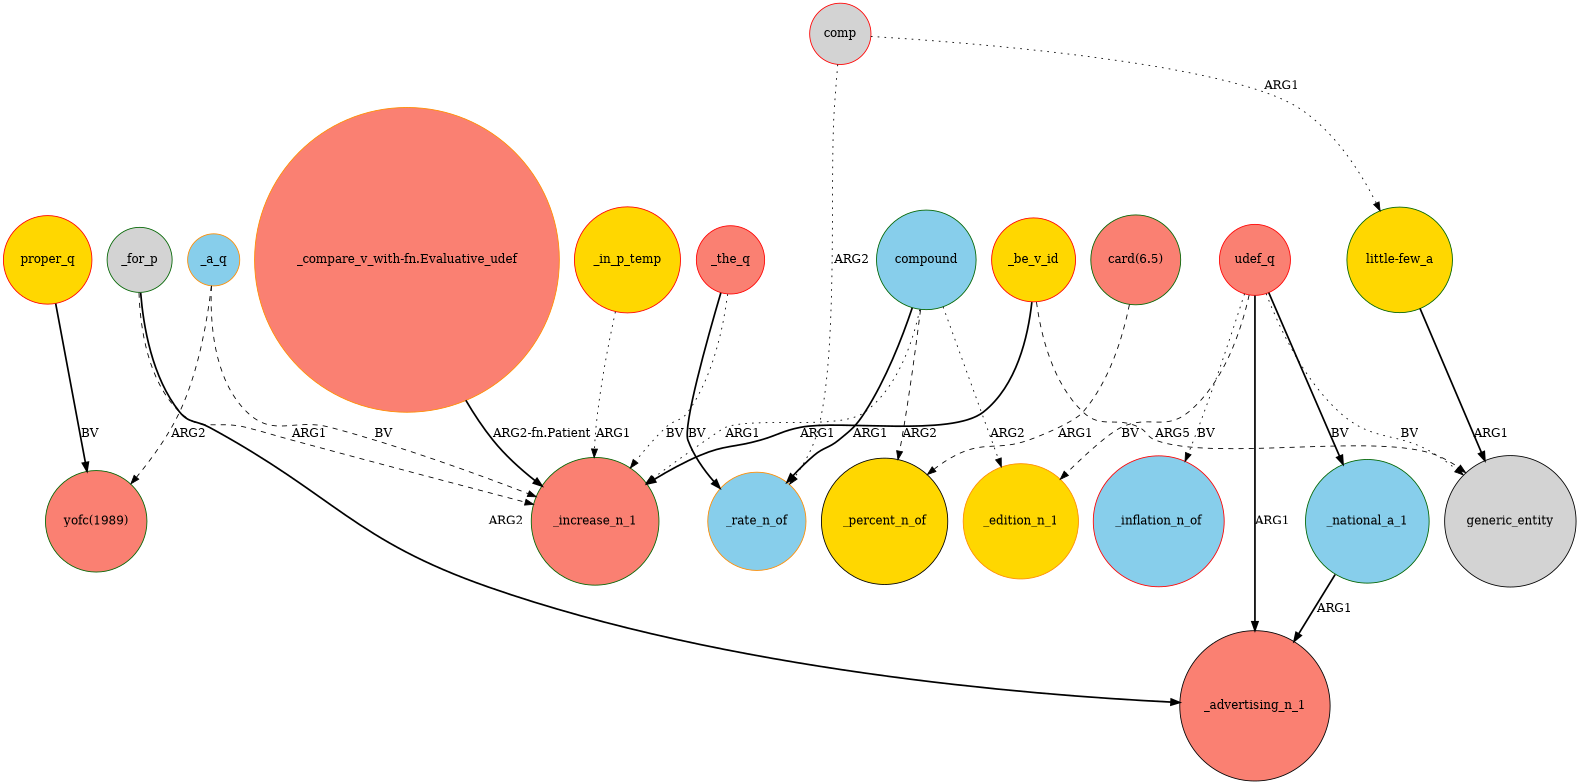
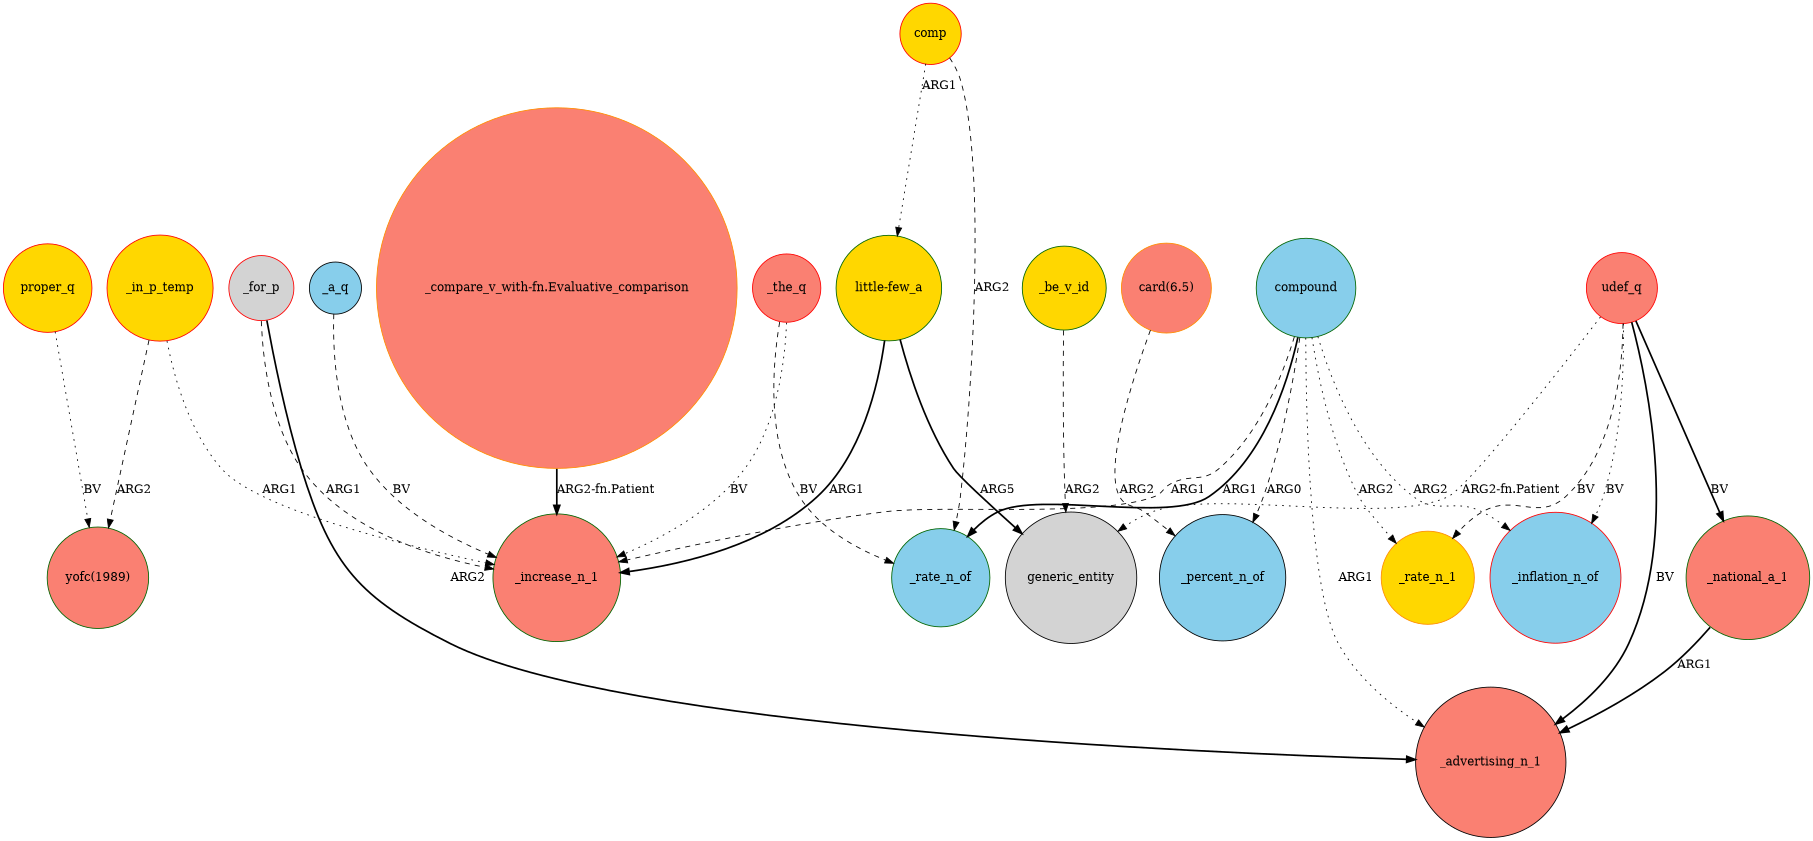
node "comp": fillcolor lightgrey -> gold
node "_for_p": color darkgreen -> red
node "_a_q": color darkorange -> black
node "_compare_v_with-fn.Evaluative_udef": label "_compare_v_with-fn.Evaluative_udef" -> "_compare_v_with-fn.Evaluative_comparison"
node "_be_v_id": color red -> darkgreen
node "card(6.5)": color darkgreen -> darkorange
edge "comp" -> "_rate_n_of": style dotted -> dashed
edge "proper_q" -> "yofc(1989)": style bold -> dotted
edge "_a_q" -> "yofc(1989)": now "_in_p_temp" -> "yofc(1989)"
edge "_the_q" -> "_rate_n_of": style bold -> dashed
edge "compound" -> "_increase_n_1": style dotted -> dashed
edge "_be_v_id" -> "_increase_n_1": now "little-few_a" -> "_increase_n_1"
edge "compound" -> "_percent_n_of": label "ARG2" -> "ARG0"
edge "card(6.5)" -> "_percent_n_of": label "ARG1" -> "ARG2"
edge "_be_v_id" -> "generic_entity": label "ARG5" -> "ARG2"
edge "udef_q" -> "generic_entity": label "BV" -> "ARG2-fn.Patient"
edge "little-few_a" -> "generic_entity": label "ARG1" -> "ARG5"
edge "compound" -> "_inflation_n_of": added, label "ARG2"
node "_rate_n_of": color darkorange -> darkgreen
node "_percent_n_of": fillcolor gold -> skyblue
node "_edition_n_1": label "_edition_n_1" -> "_rate_n_1"
edge "udef_q" -> "_advertising_n_1": label "ARG1" -> "BV"
node "_national_a_1": fillcolor skyblue -> salmon
edge "compound" -> "_advertising_n_1": added, label "ARG1"
